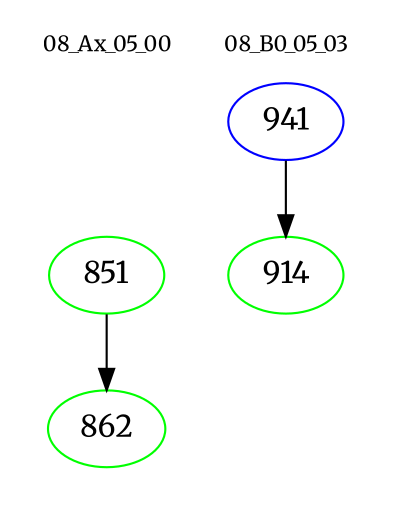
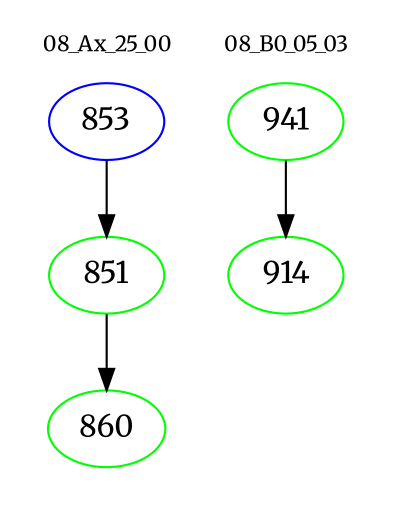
cluster "08_Ax_05_00": label "08_Ax_05_00" -> "08_Ax_25_00"
node "853": added
node "941": color blue -> green
node "862": label "862" -> "860"
